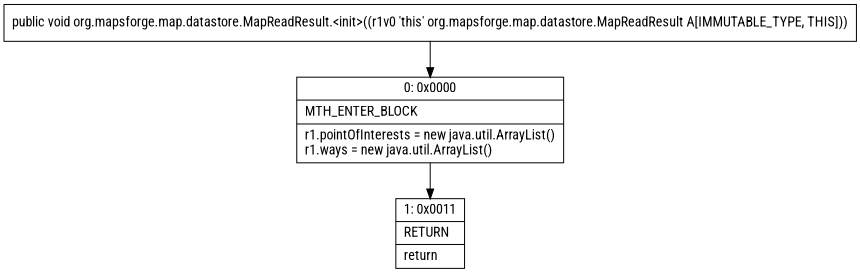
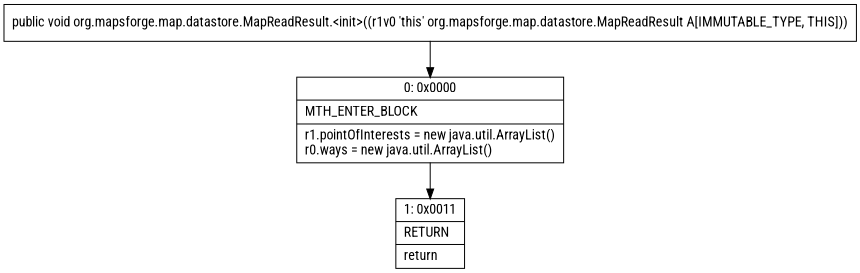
node "0: 0x0000": text "r1.ways = new java.util.ArrayList()" -> "r0.ways = new java.util.ArrayList()"
